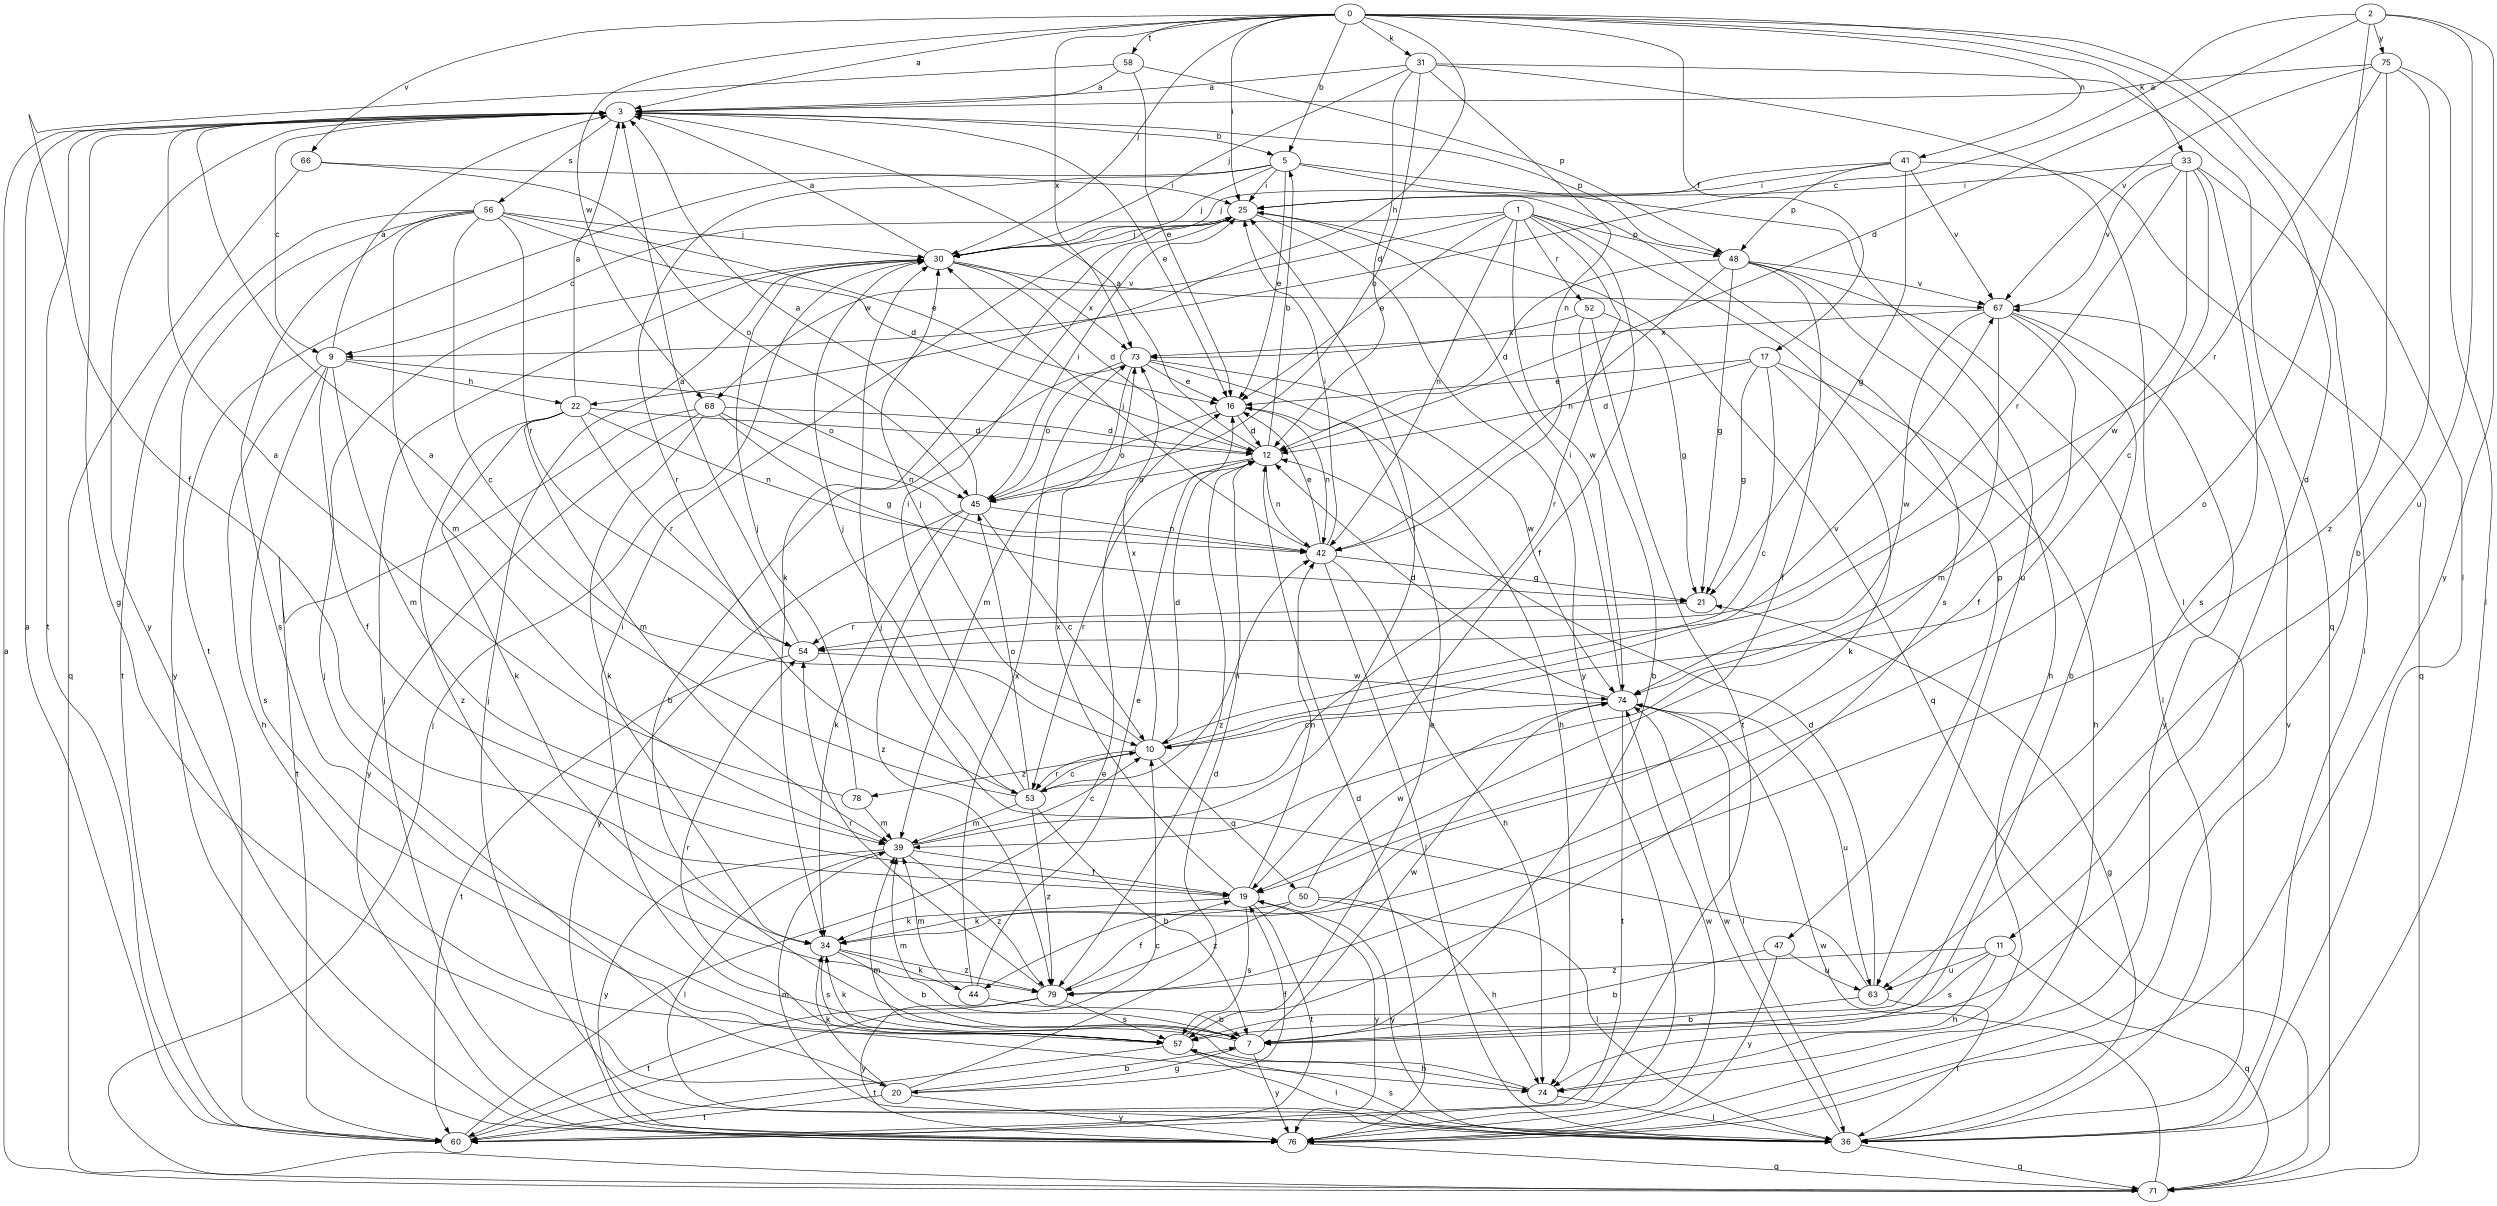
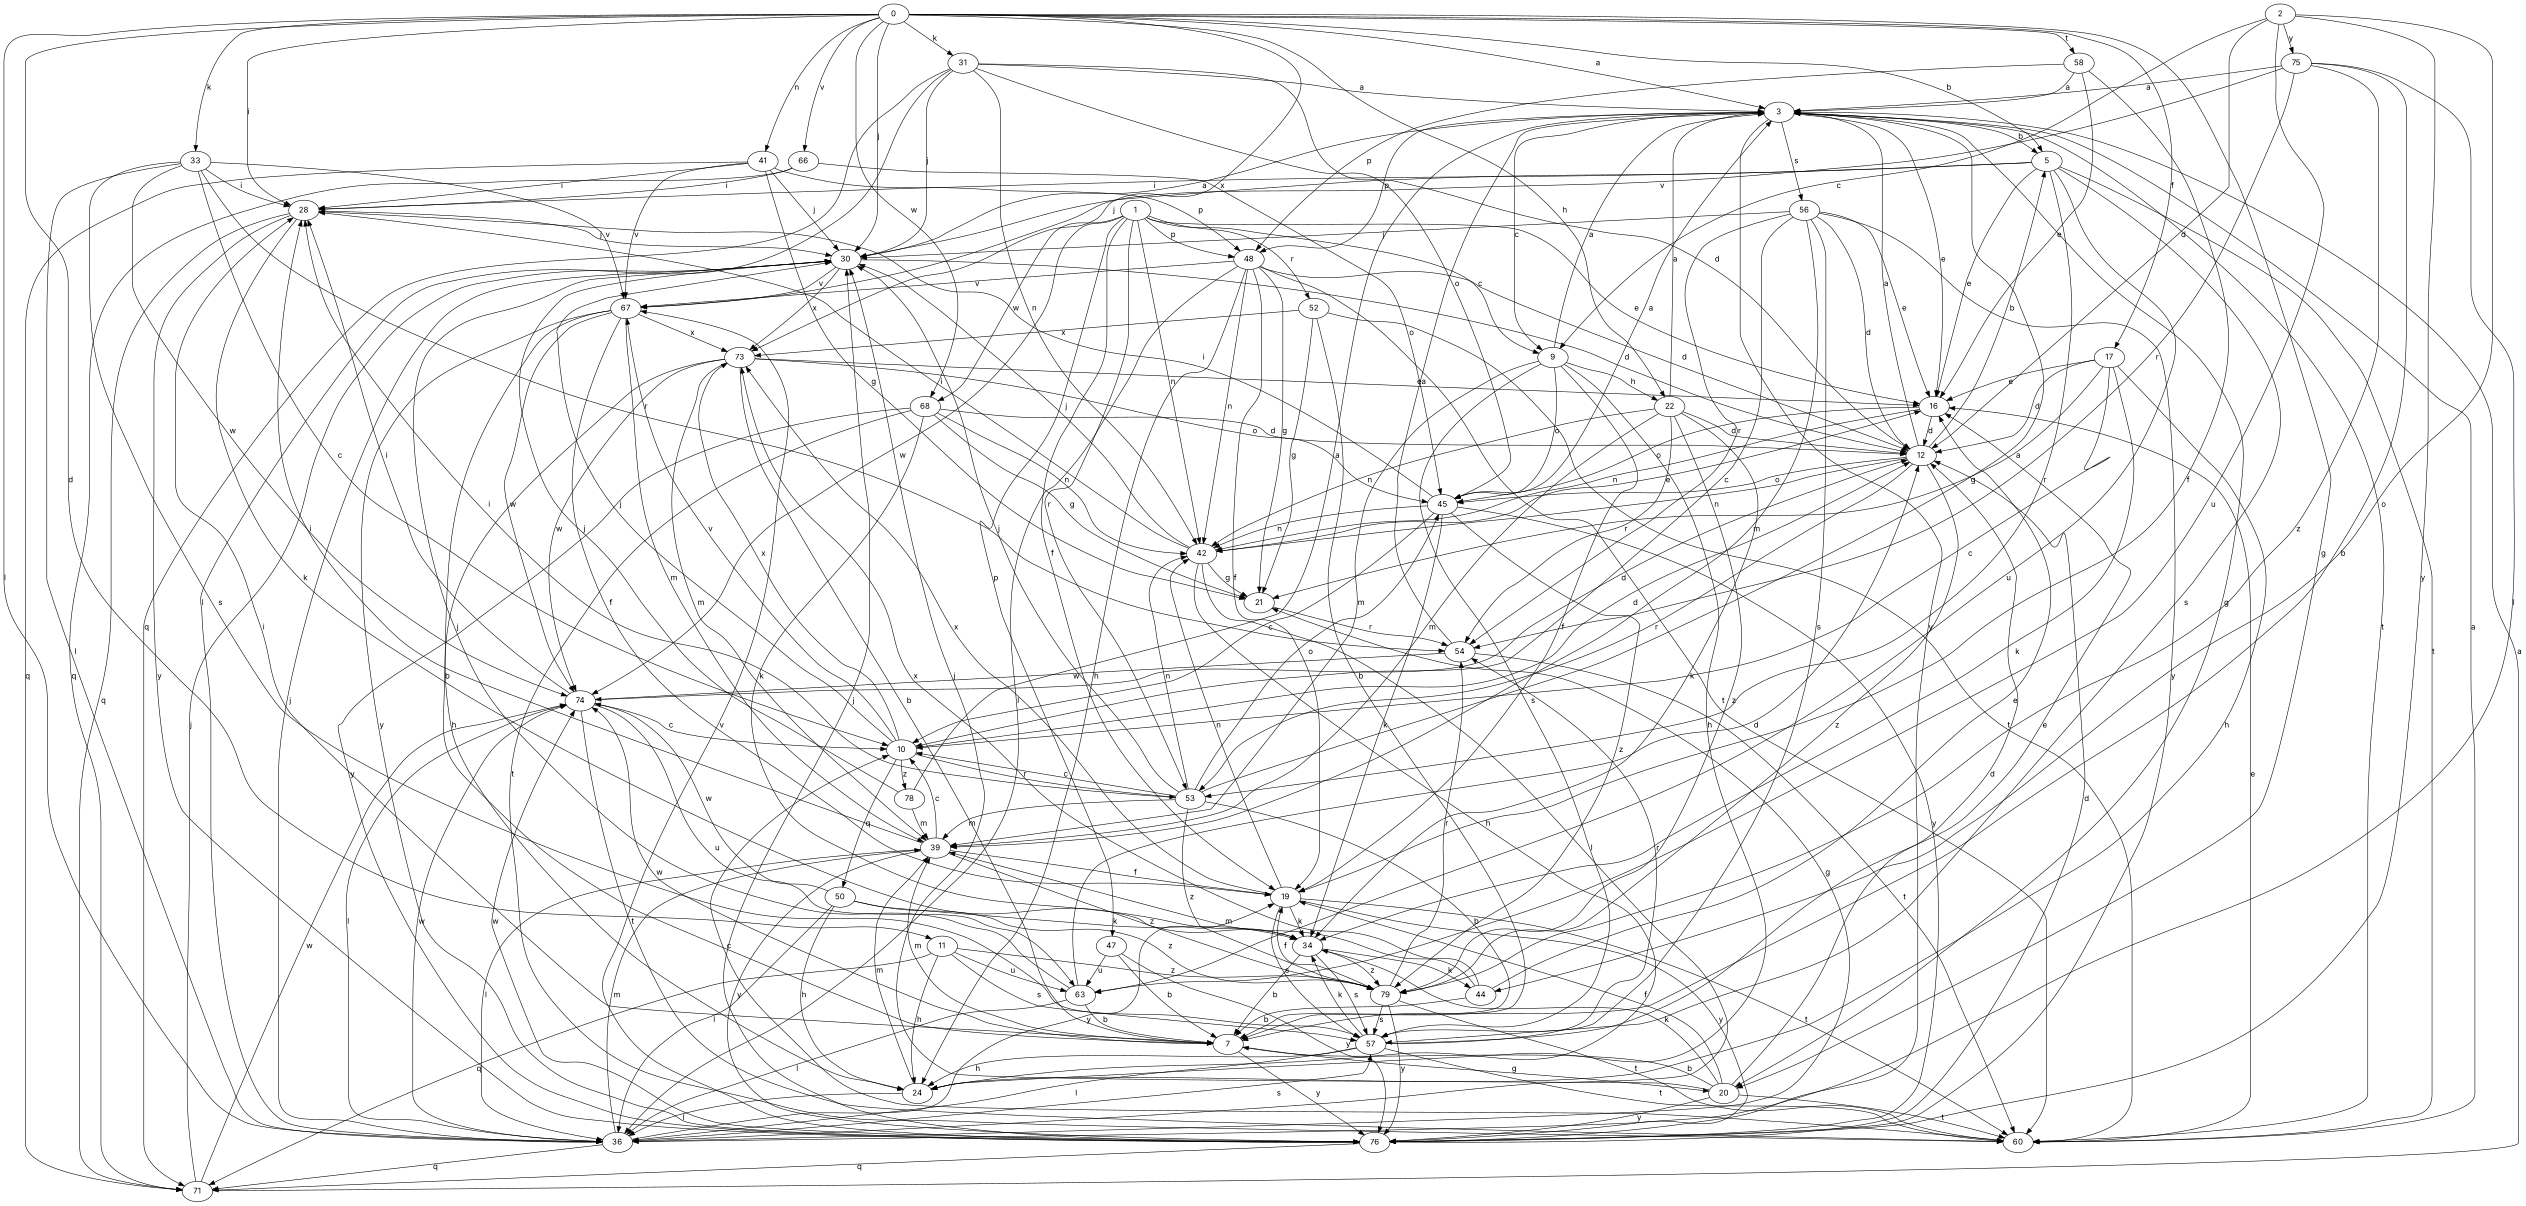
edge "0" -> "20": added, label "g"
node "25": label "25" -> "28"
edge "56" -> "60": now "48" -> "60"
